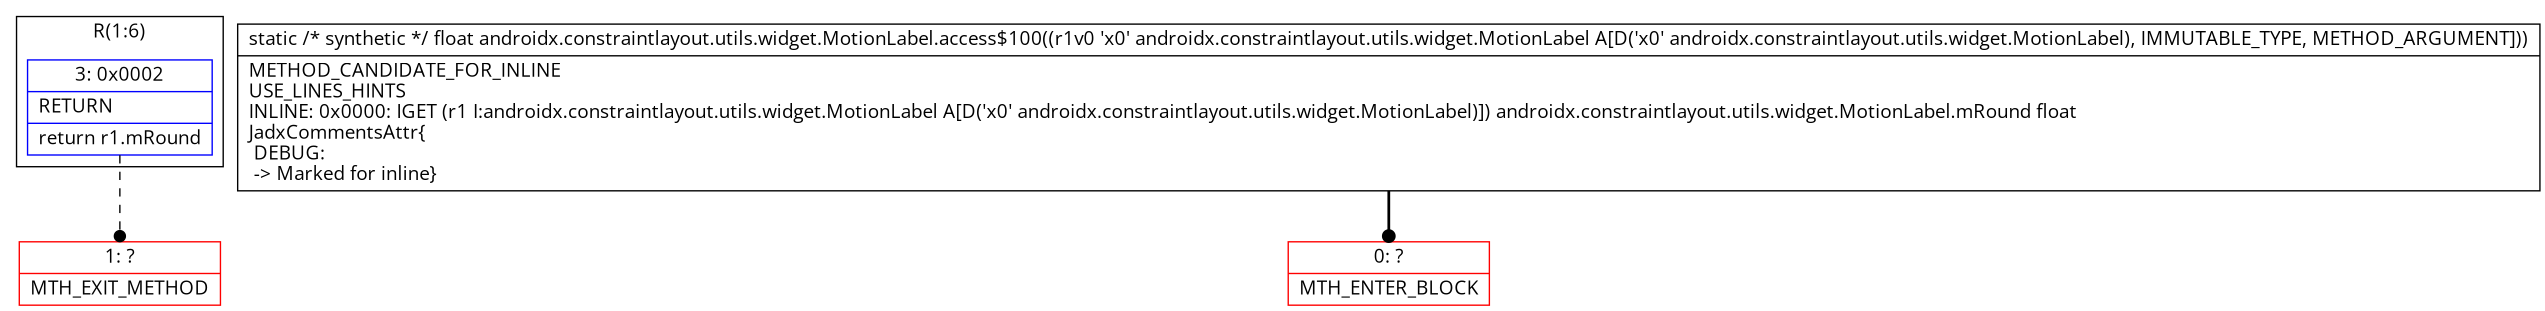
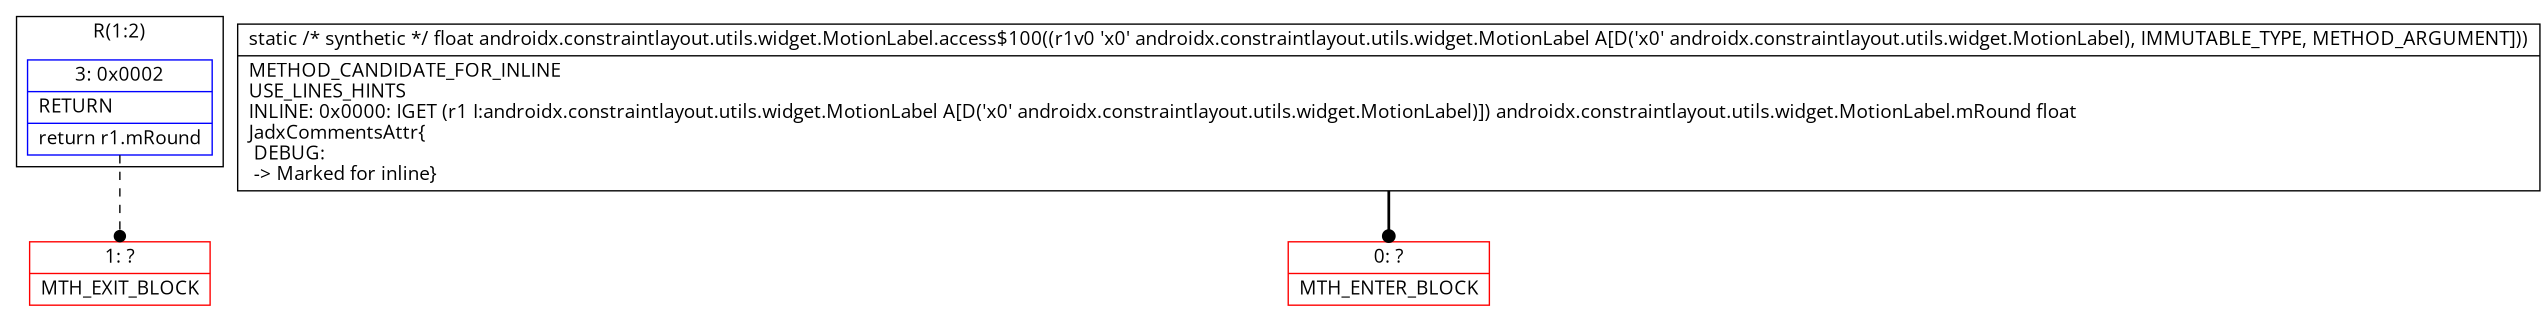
cluster "R(1:6)": label "R(1:6)" -> "R(1:2)"
node "1: ?": text "MTH_EXIT_METHOD" -> "MTH_EXIT_BLOCK"
